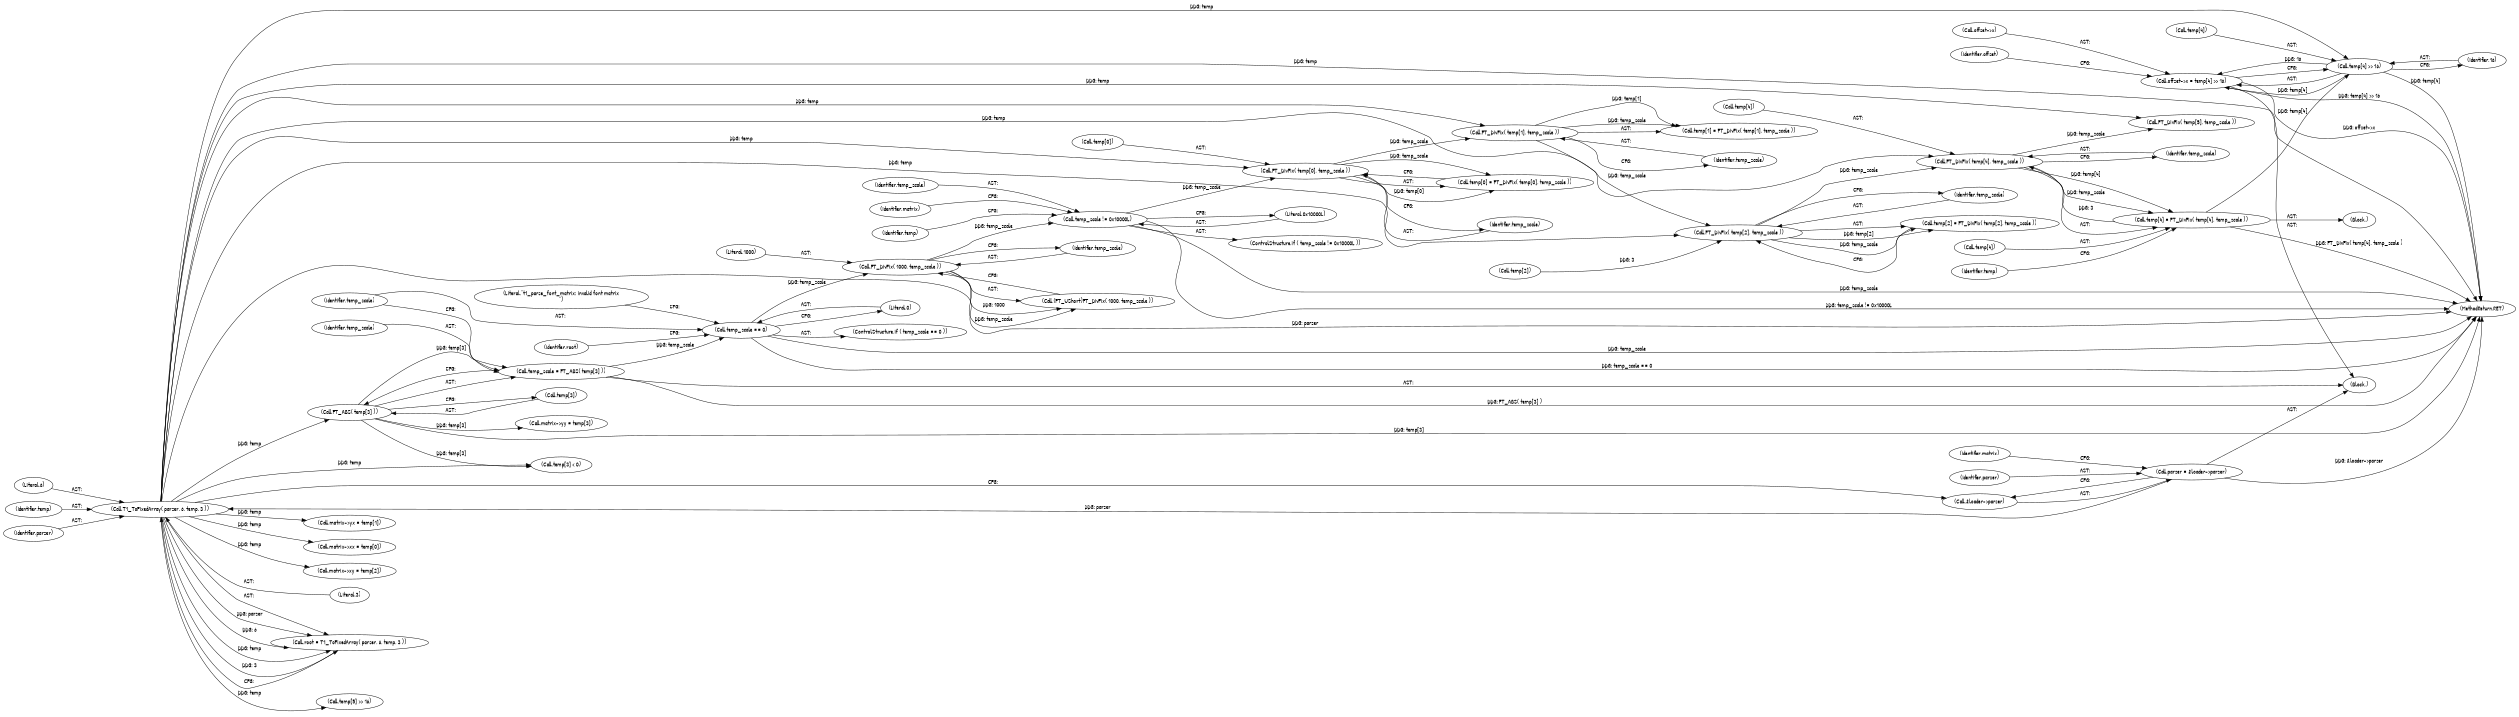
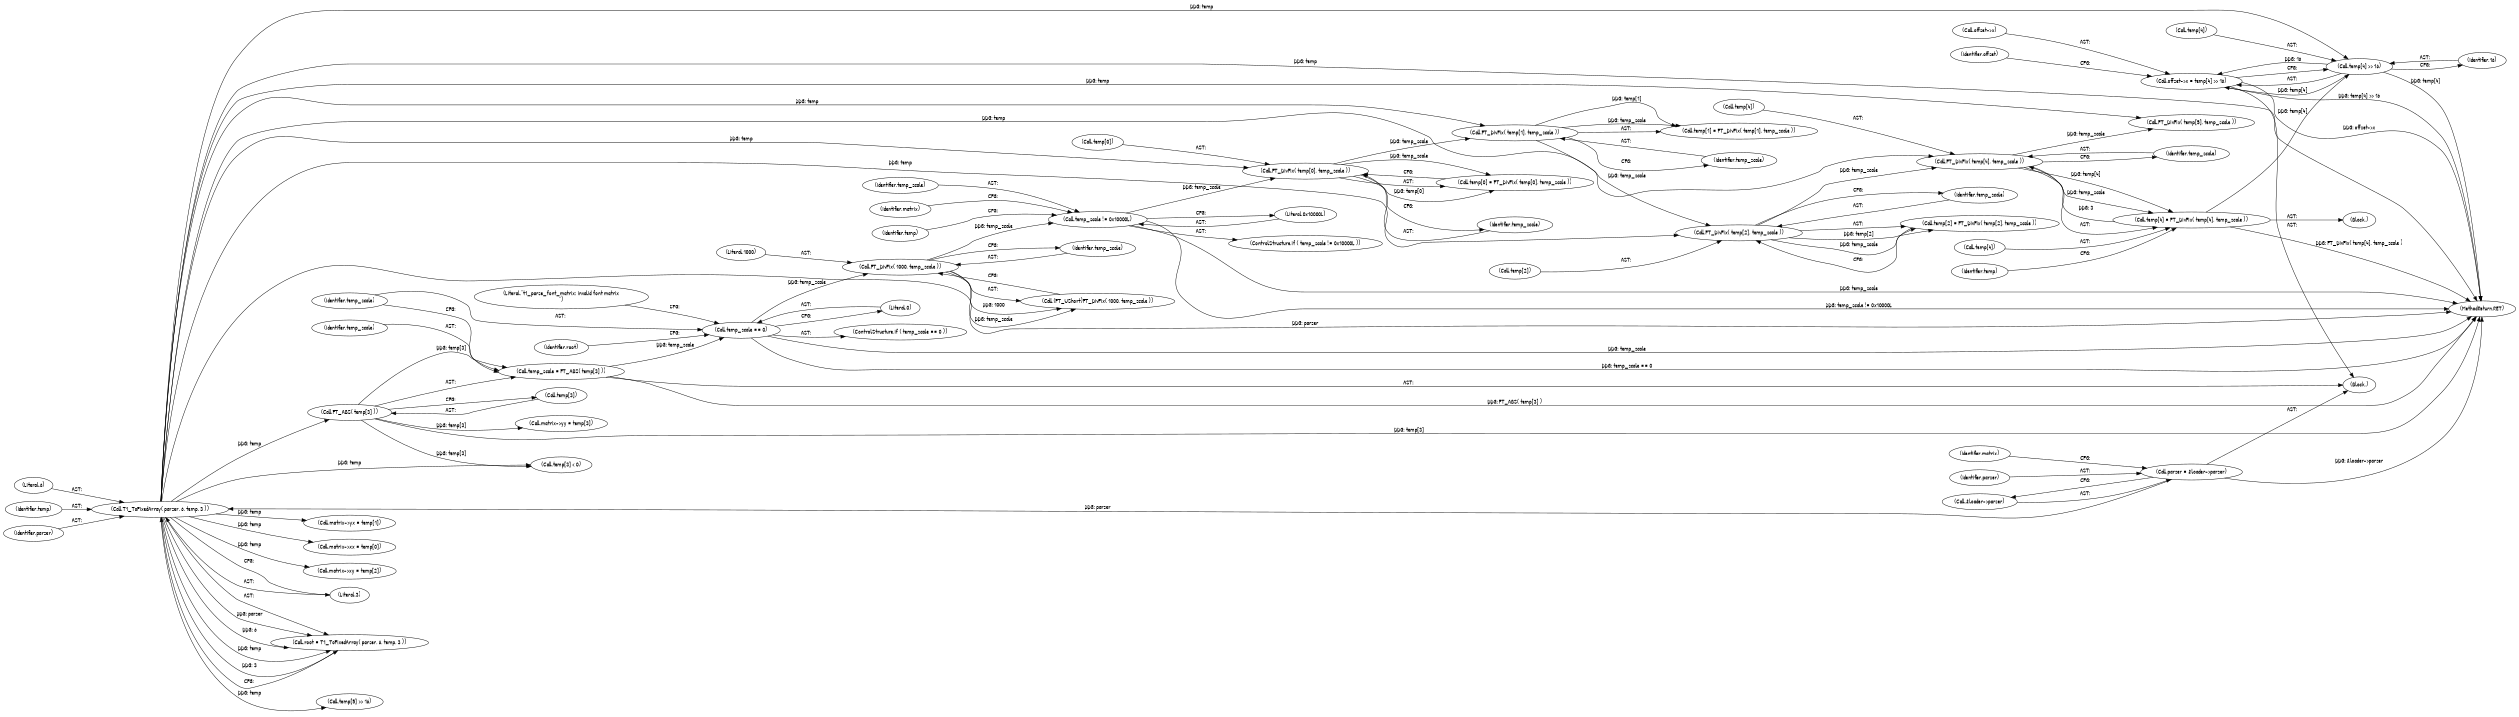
edge "(Call,temp[2])" -> "(Call,FT_DivFix( temp[2], temp_scale ))": label "DDG: 3" -> "AST: "
edge "(Call,temp_scale = FT_ABS( temp[3] ))" -> "(Call,FT_ABS( temp[3] ))": removed, label "CFG:"
edge "(Call,T1_ToFixedArray( parser, 6, temp, 3 ))" -> "(Call,&loader->parser)": now "(Call,T1_ToFixedArray( parser, 6, temp, 3 ))" -> "(Literal,3)"
